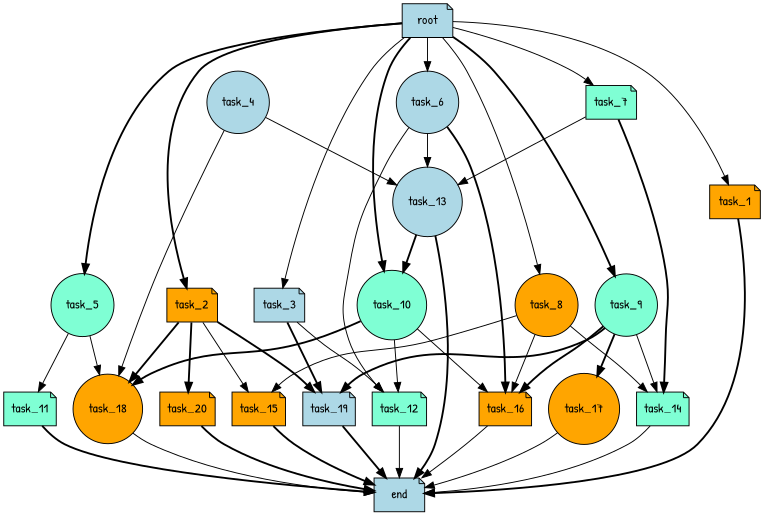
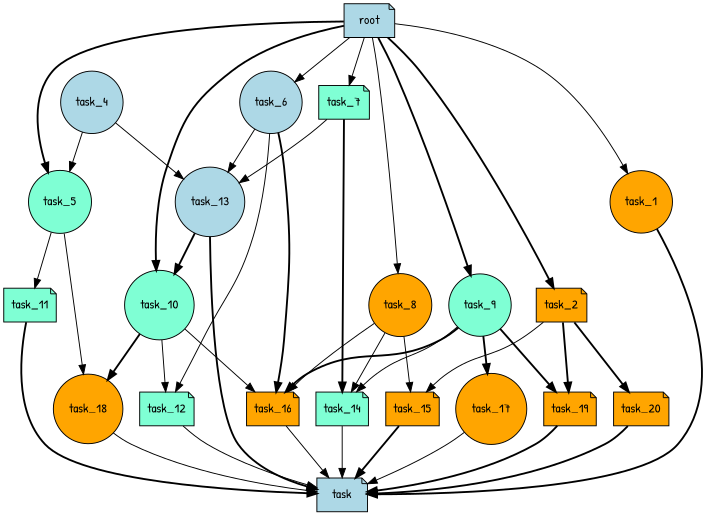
node "task_1": shape note -> circle
edge "task_4" -> "task_18": now "task_4" -> "task_5"
node "task_3": removed
edge "task_2" -> "task_18": removed
node "task_19": fillcolor lightblue -> orange
node "end": label "end" -> "task"
